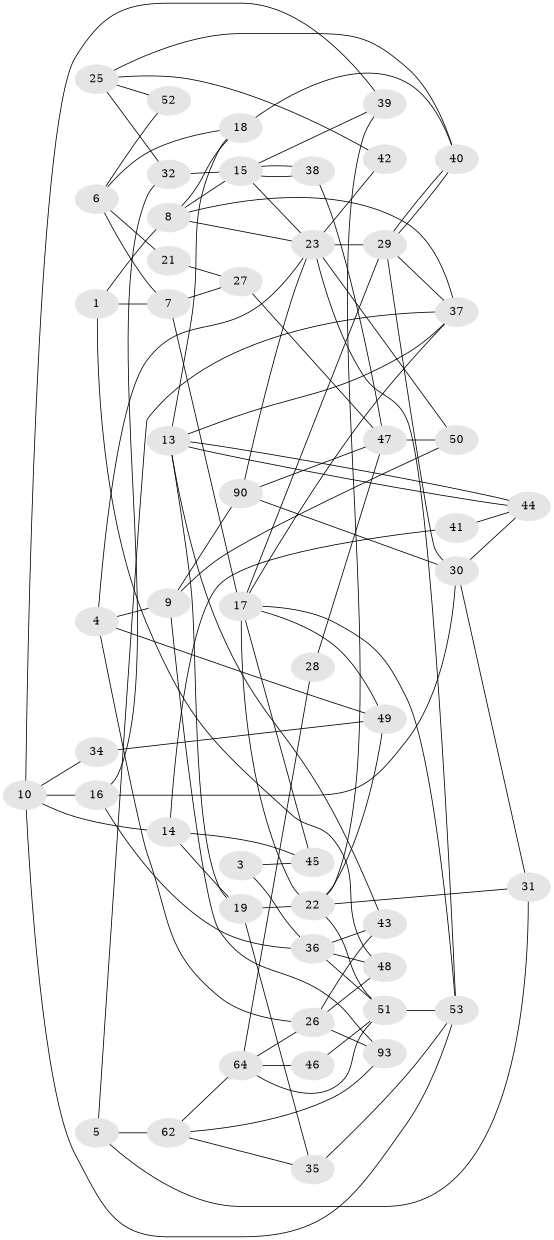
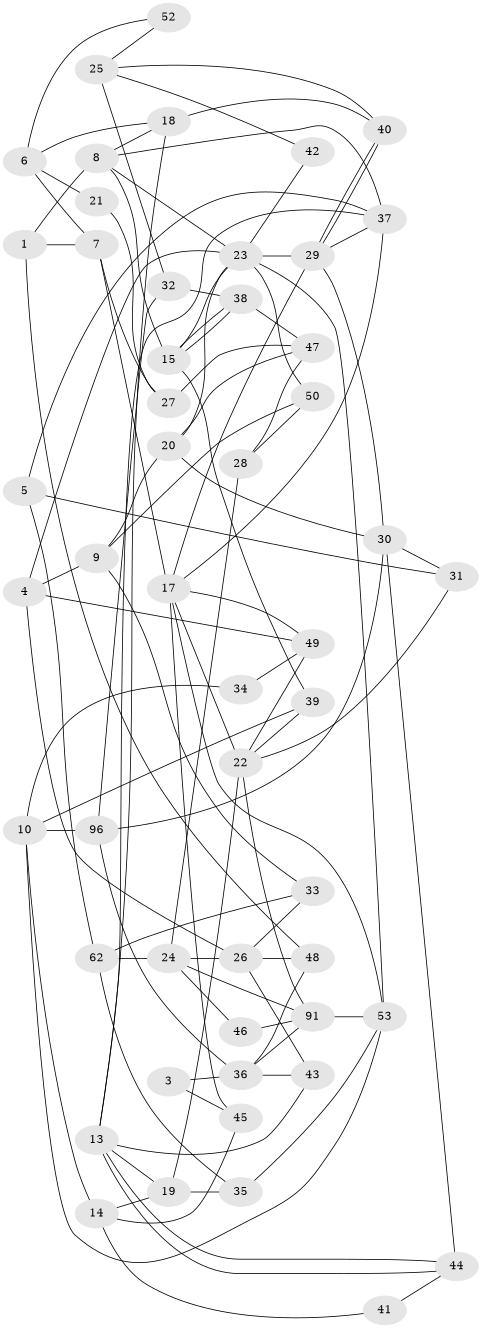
edge "15" -- "32": now "38" -- "32"
edge "47" -- "50": now "28" -- "50"
node "90": label "90" -> "20"
node "16": label "16" -> "96"
node "51": label "51" -> "91"
node "93": label "93" -> "33"
node "64": label "64" -> "24"
